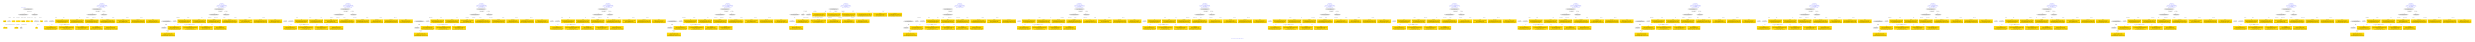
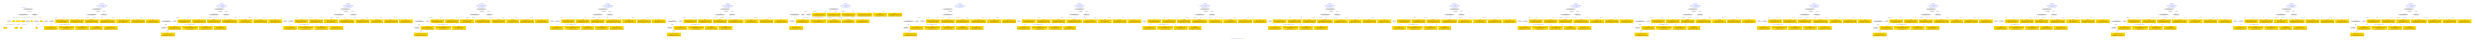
node "artyear": removed
node "credittext": fillcolor gold -> lightgray
node "artist": fillcolor lightgray -> gold
